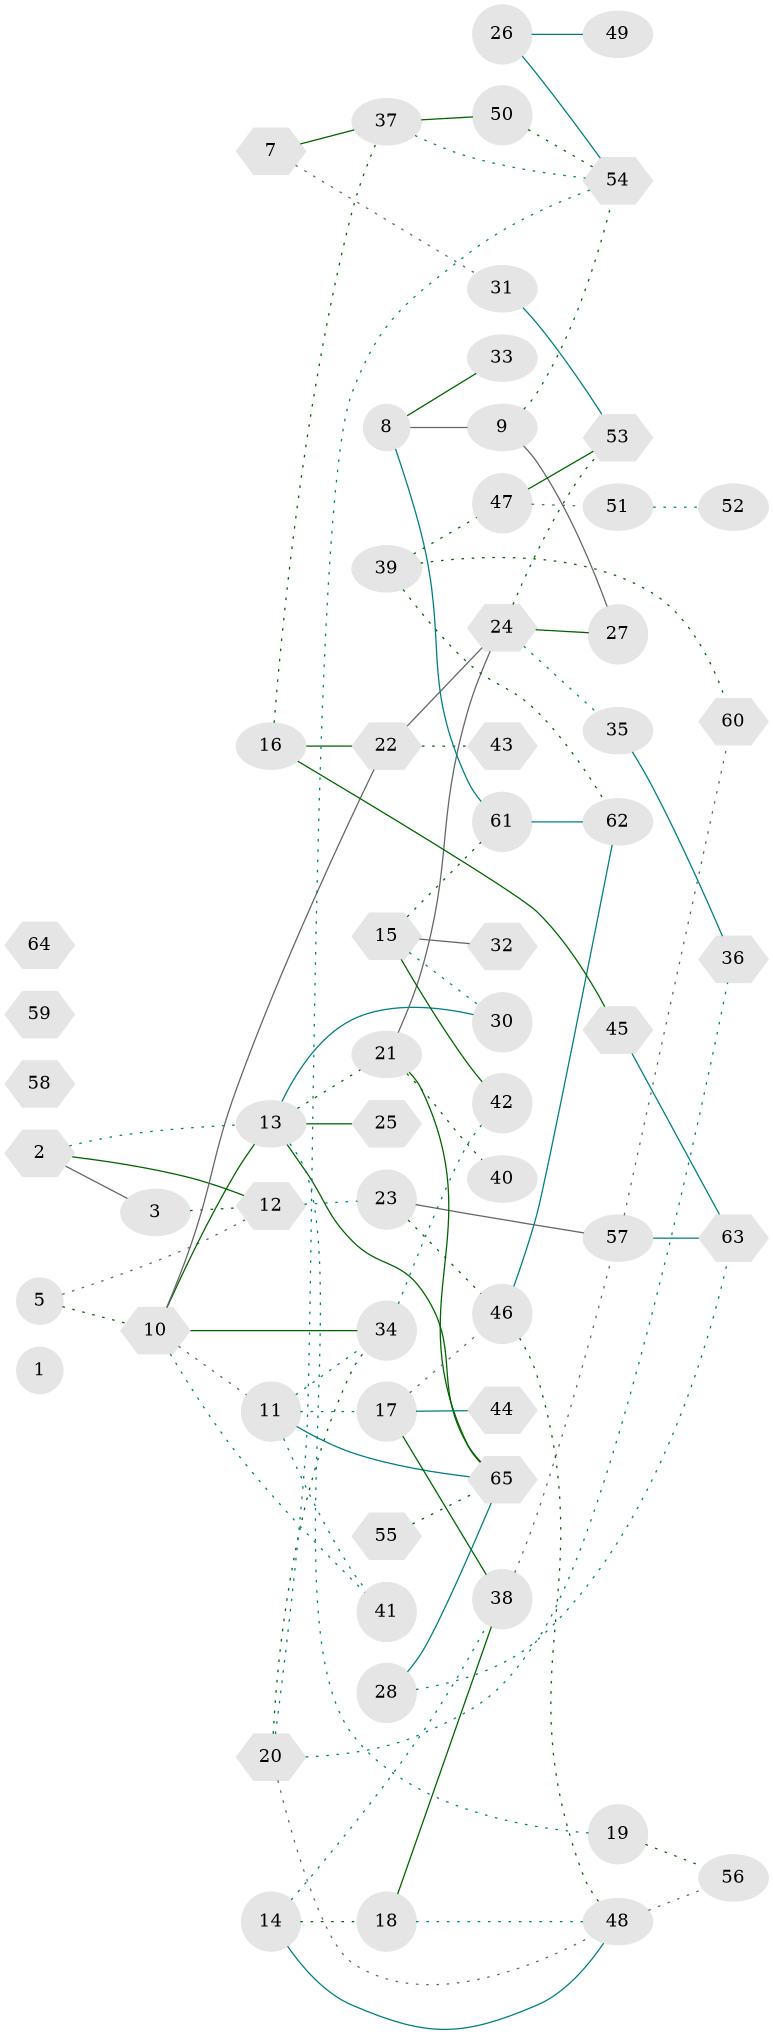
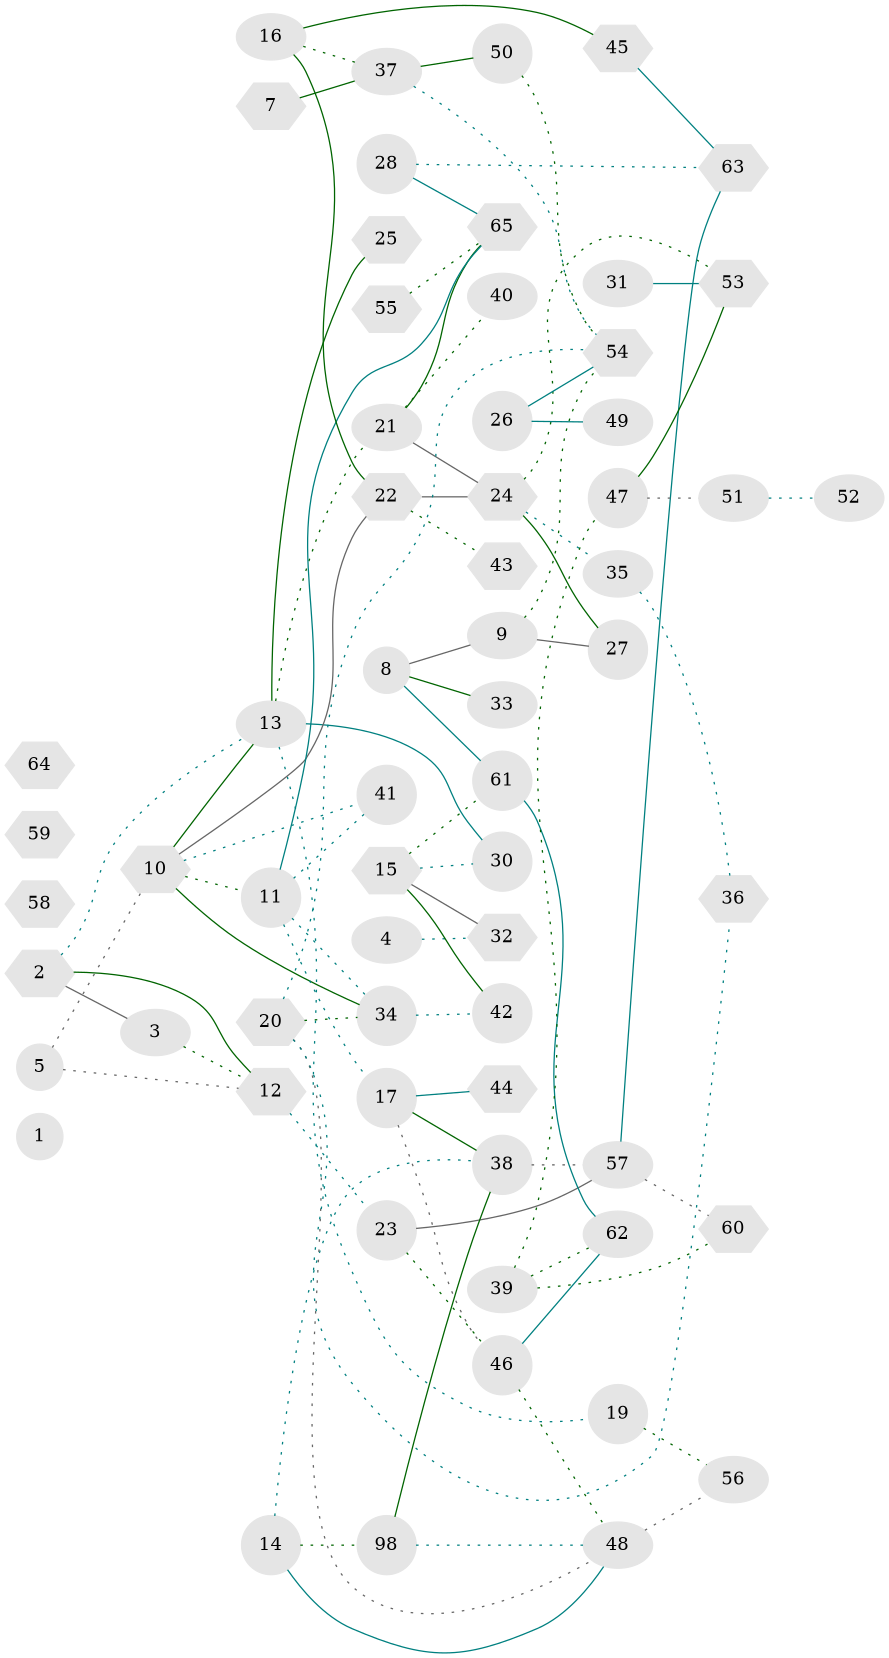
edge "7" -- "31": removed
edge "35" -- "36": style solid -> dotted
node "4": added
edge "13" -- "65": removed
edge "5" -- "10": color darkgreen -> gray40
edge "10" -- "11": color gray40 -> darkgreen
node "18": label "18" -> "98"
